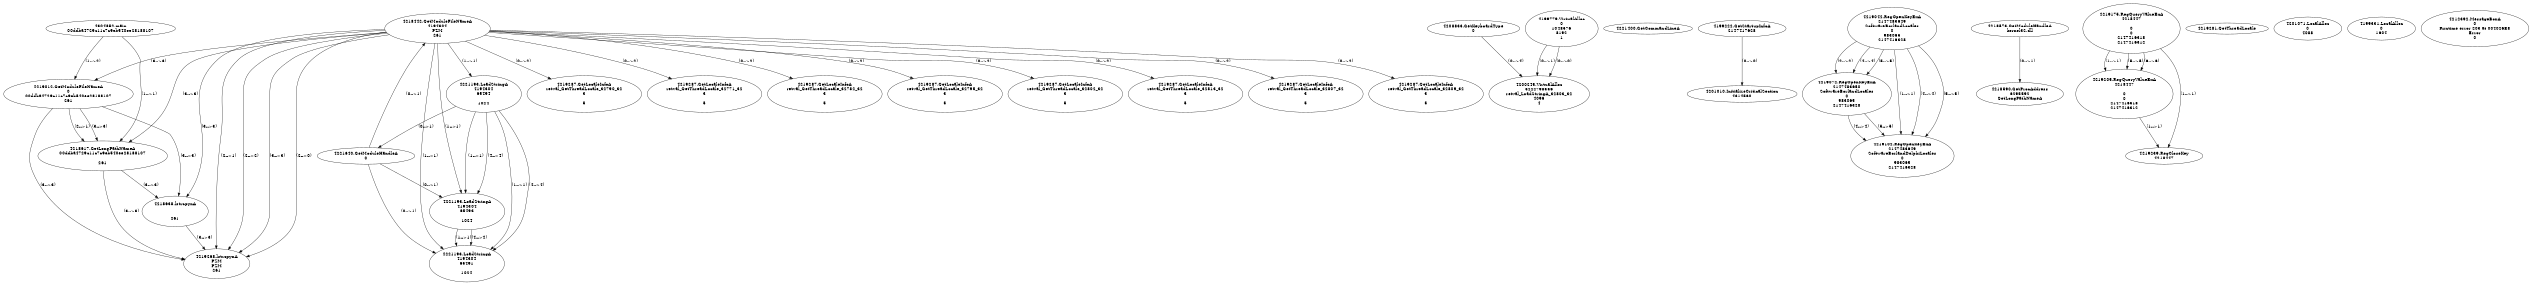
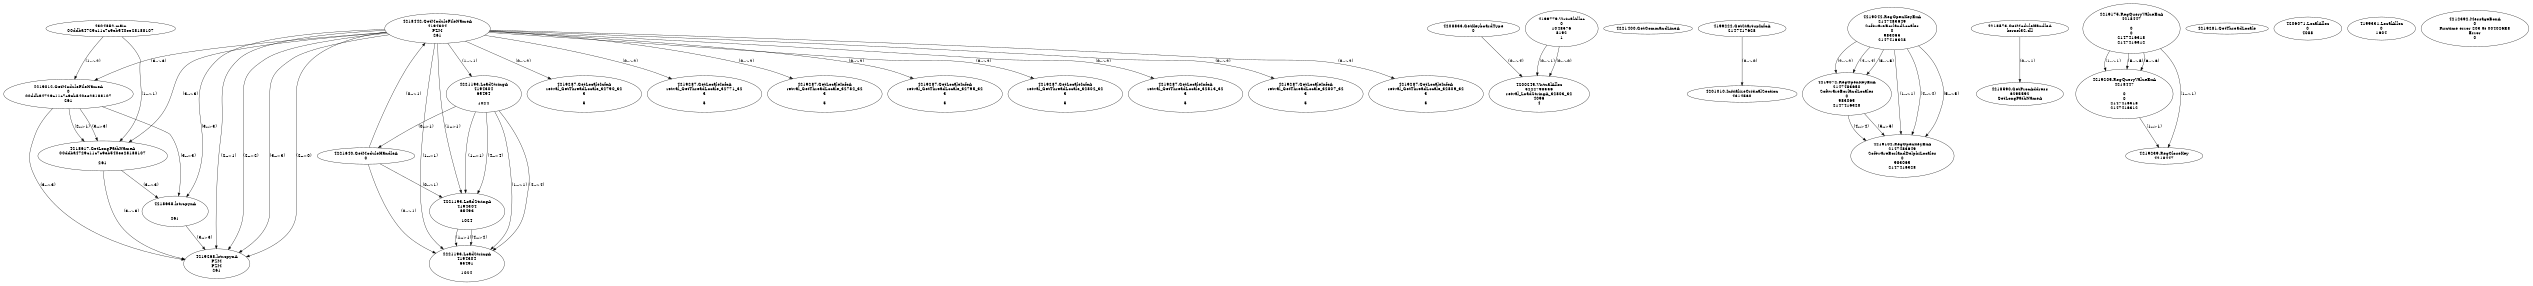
node "4201071.LocalAlloc 0 4088": label "4201071.LocalAlloc 0 4088" -> "4206071.LocalAlloc 0 4088"
